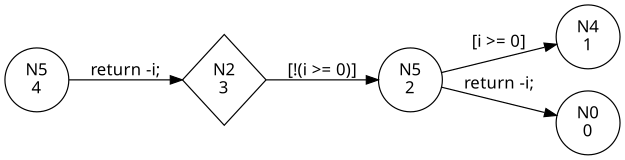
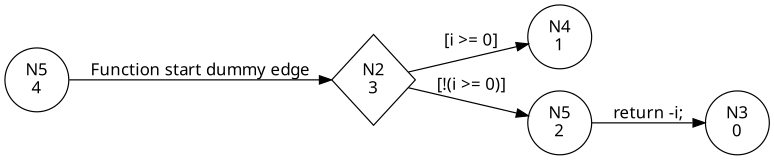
edge "N5 2" -> "N4 1": now "N2 3" -> "N4 1"
edge "N5 4" -> "N2 3": label "return -i;" -> "Function start dummy edge"
node "N0 0": label "N0 0" -> "N3 0"
